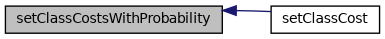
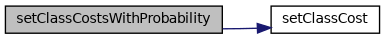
edge "setClassCost" -> "setClassCostsWithProbability": reversed
